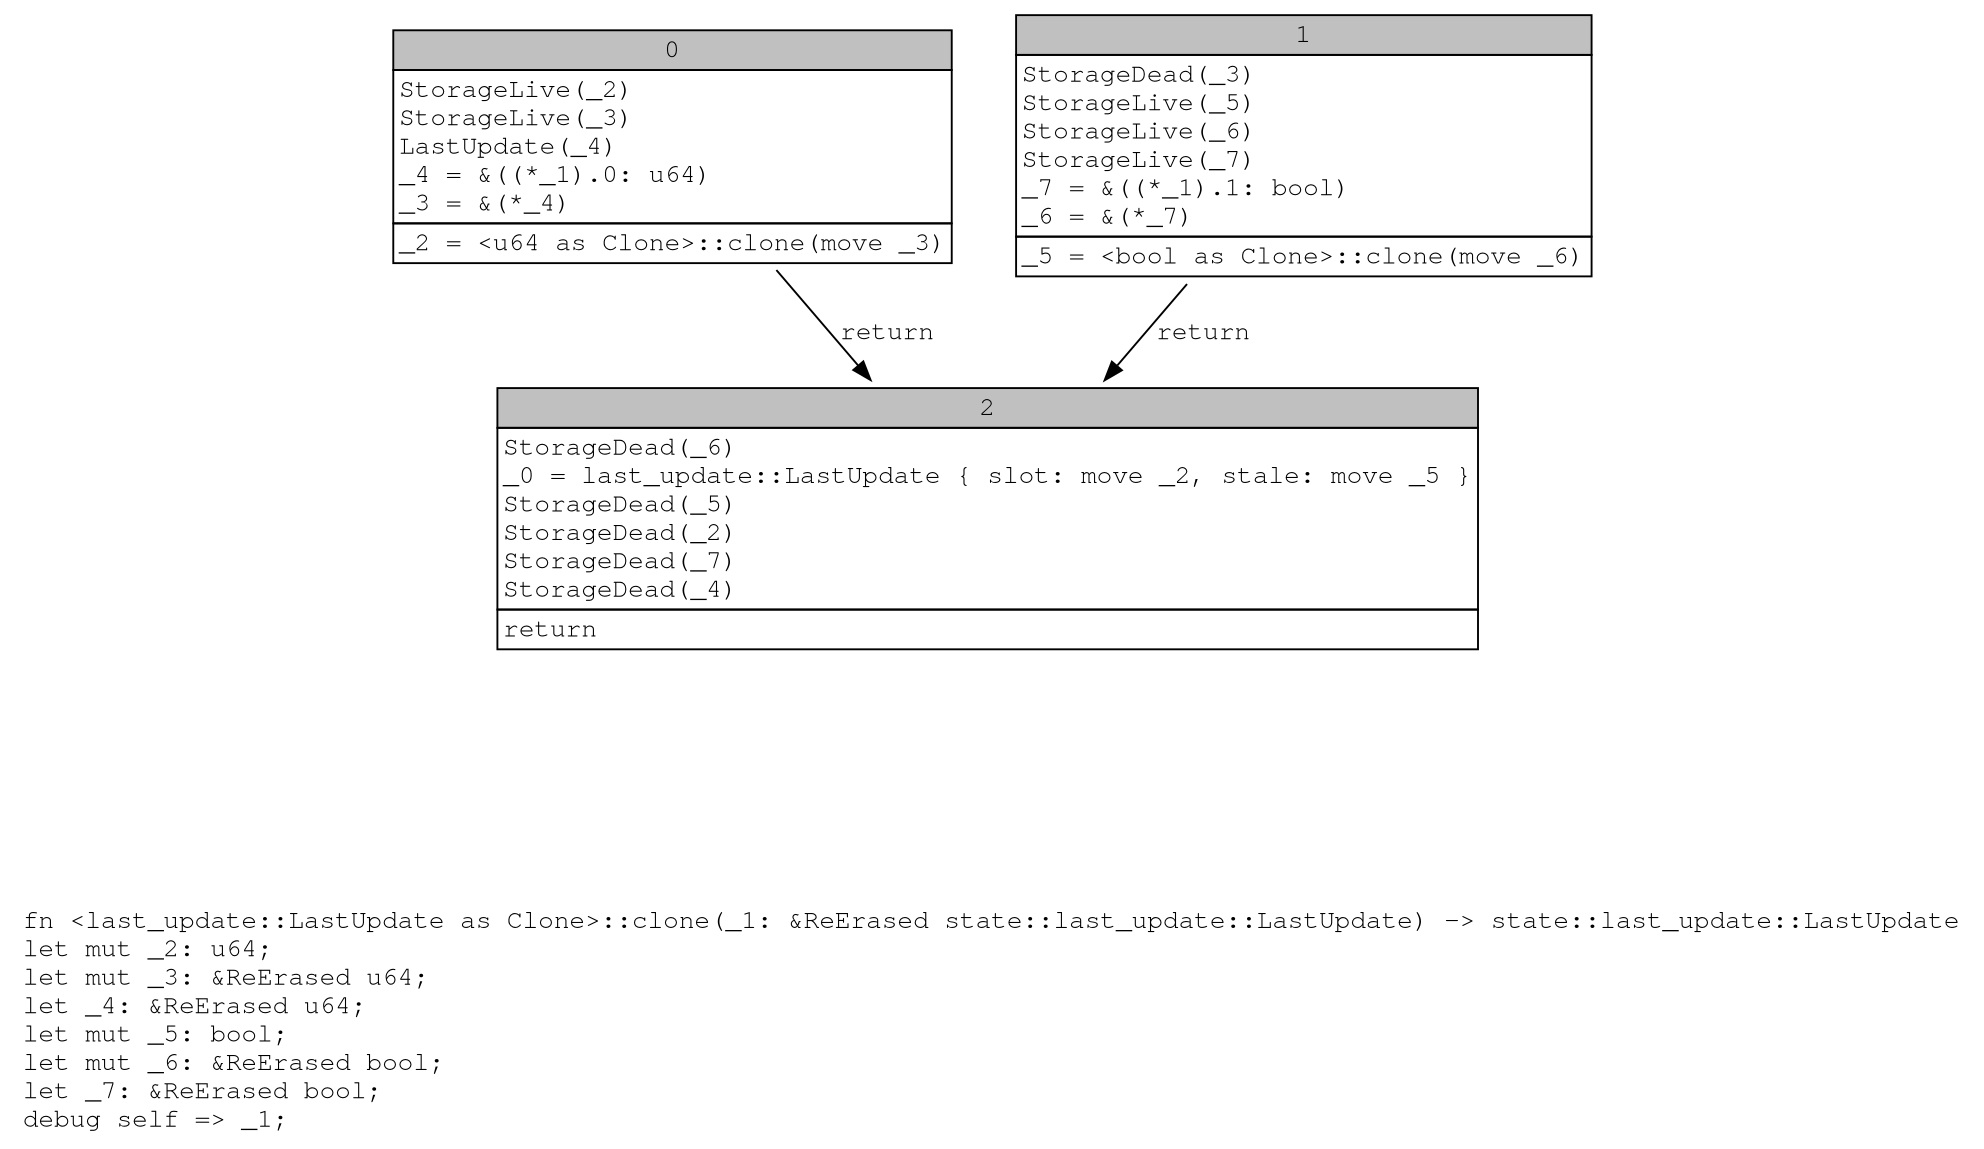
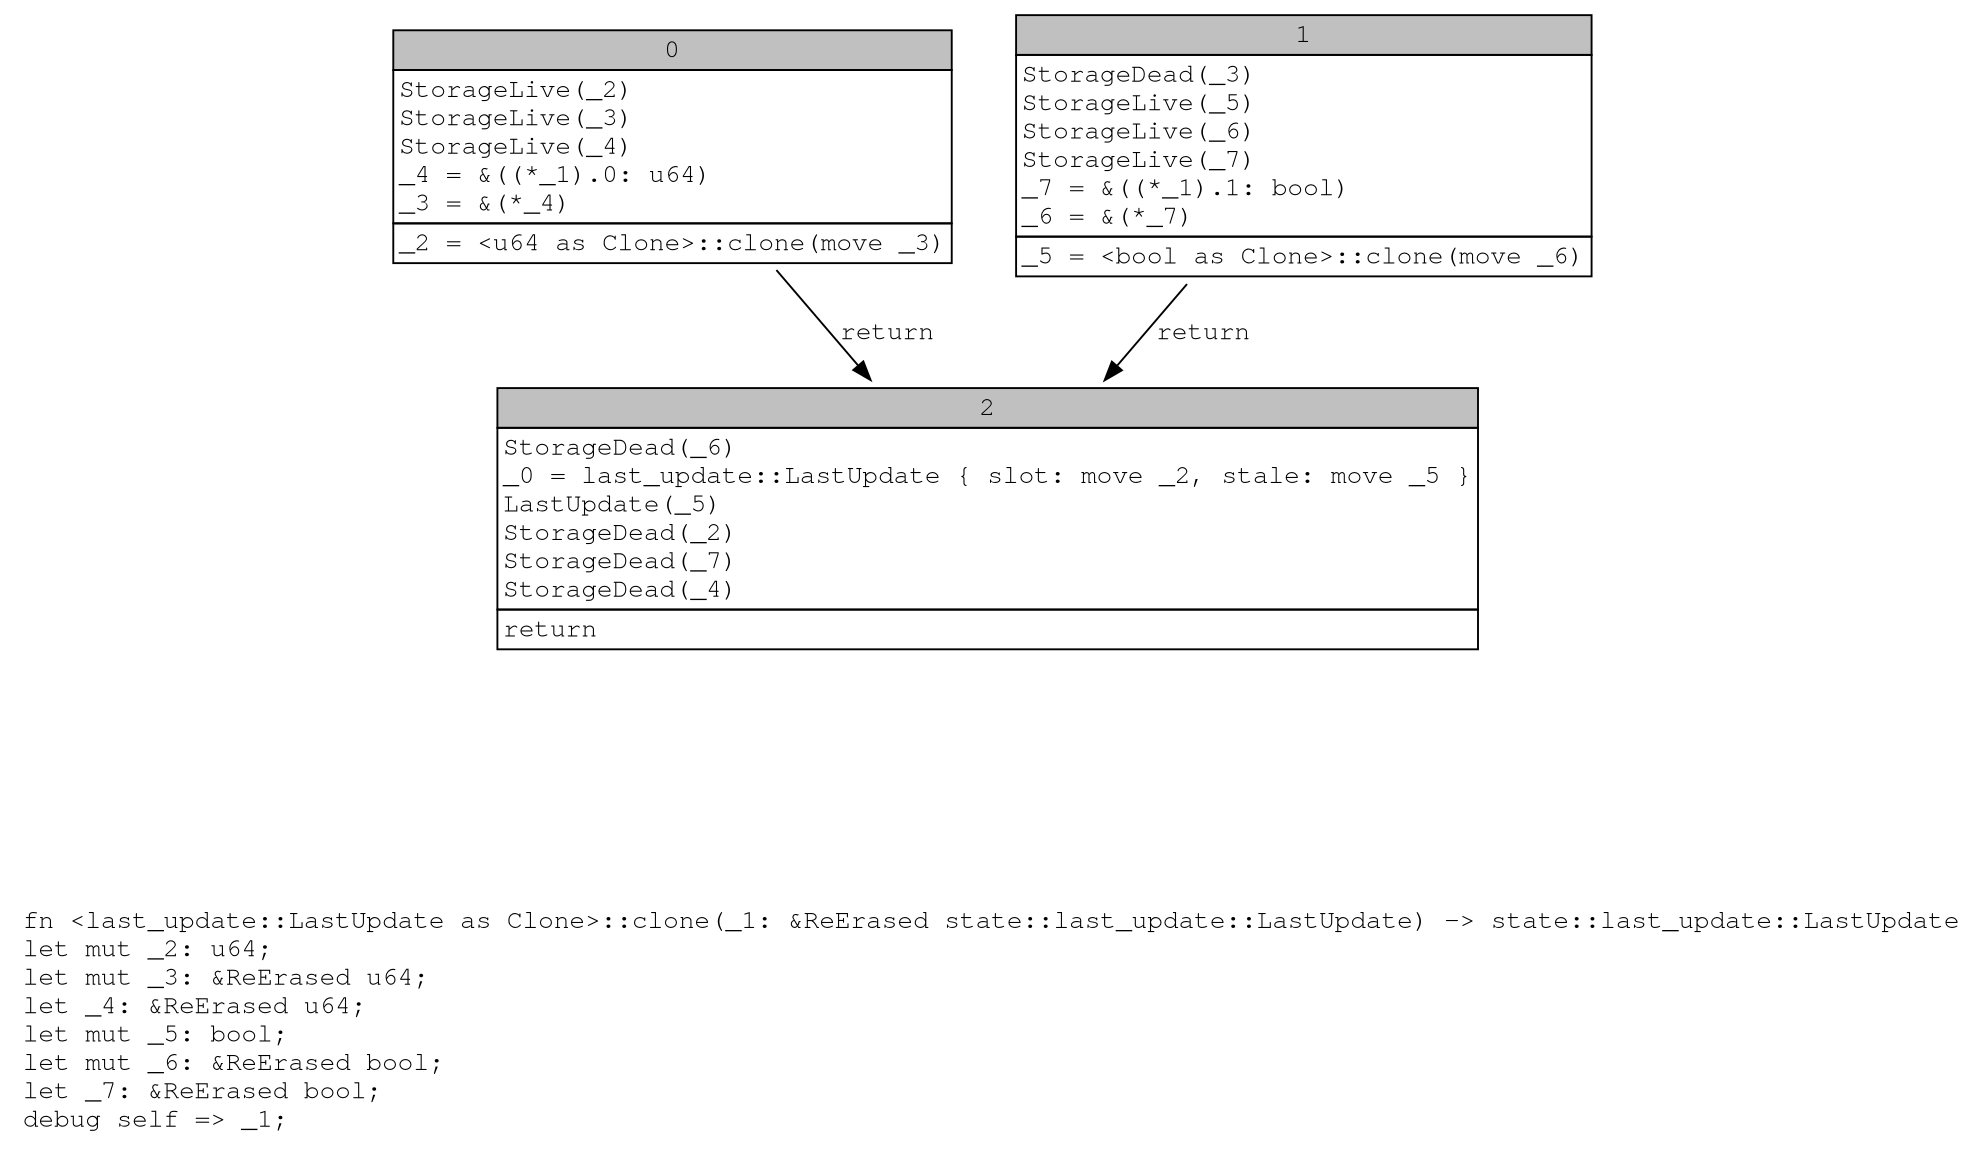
node "0": text "LastUpdate(_4)" -> "StorageLive(_4)"
node "2": text "StorageDead(_5)" -> "LastUpdate(_5)"
